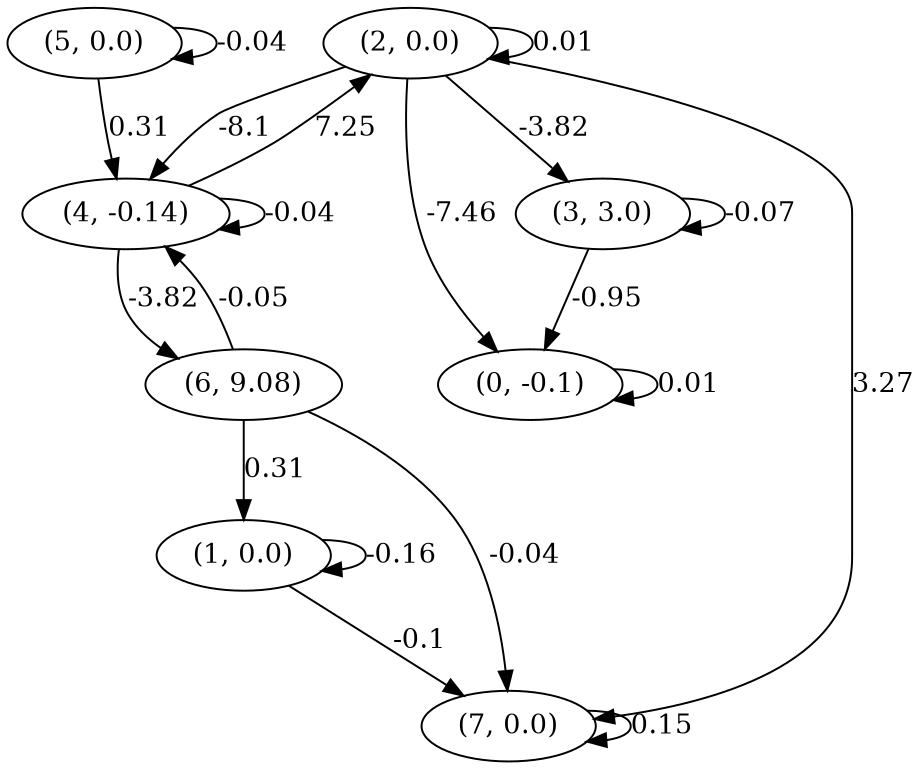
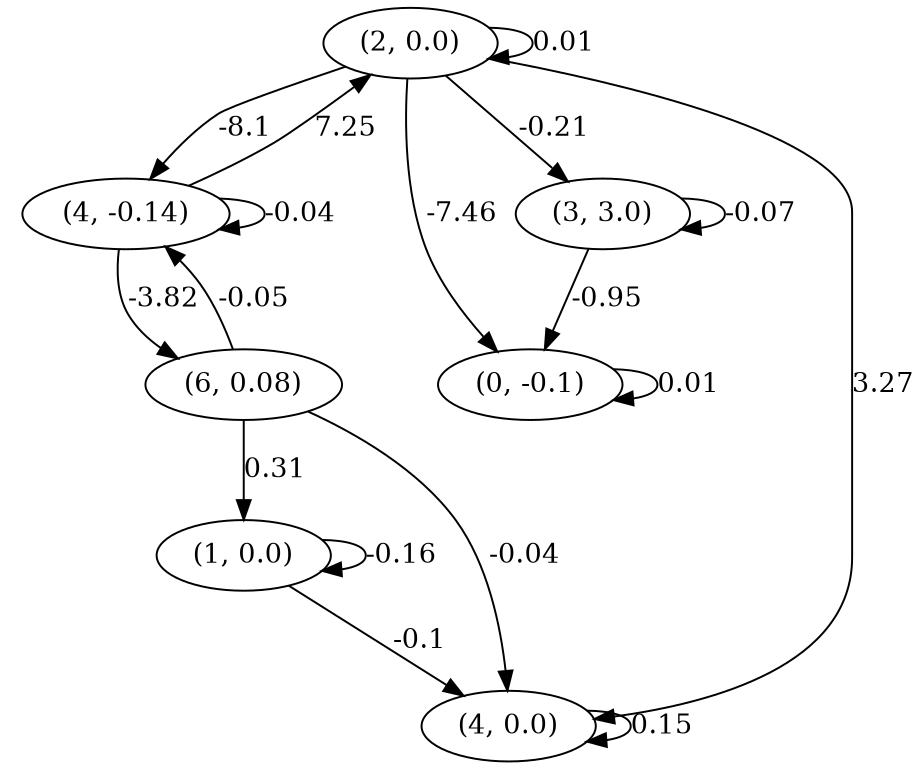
node "(5, 0.0)": removed
edge "(2, 0.0)" -> "(3, 3.0)": label "-3.82" -> "-0.21"
node "(6, 9.08)": label "(6, 9.08)" -> "(6, 0.08)"
node "(7, 0.0)": label "(7, 0.0)" -> "(4, 0.0)"
